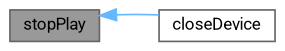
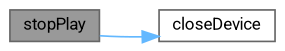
edge "closeDevice" -> "stopPlay": reversed
